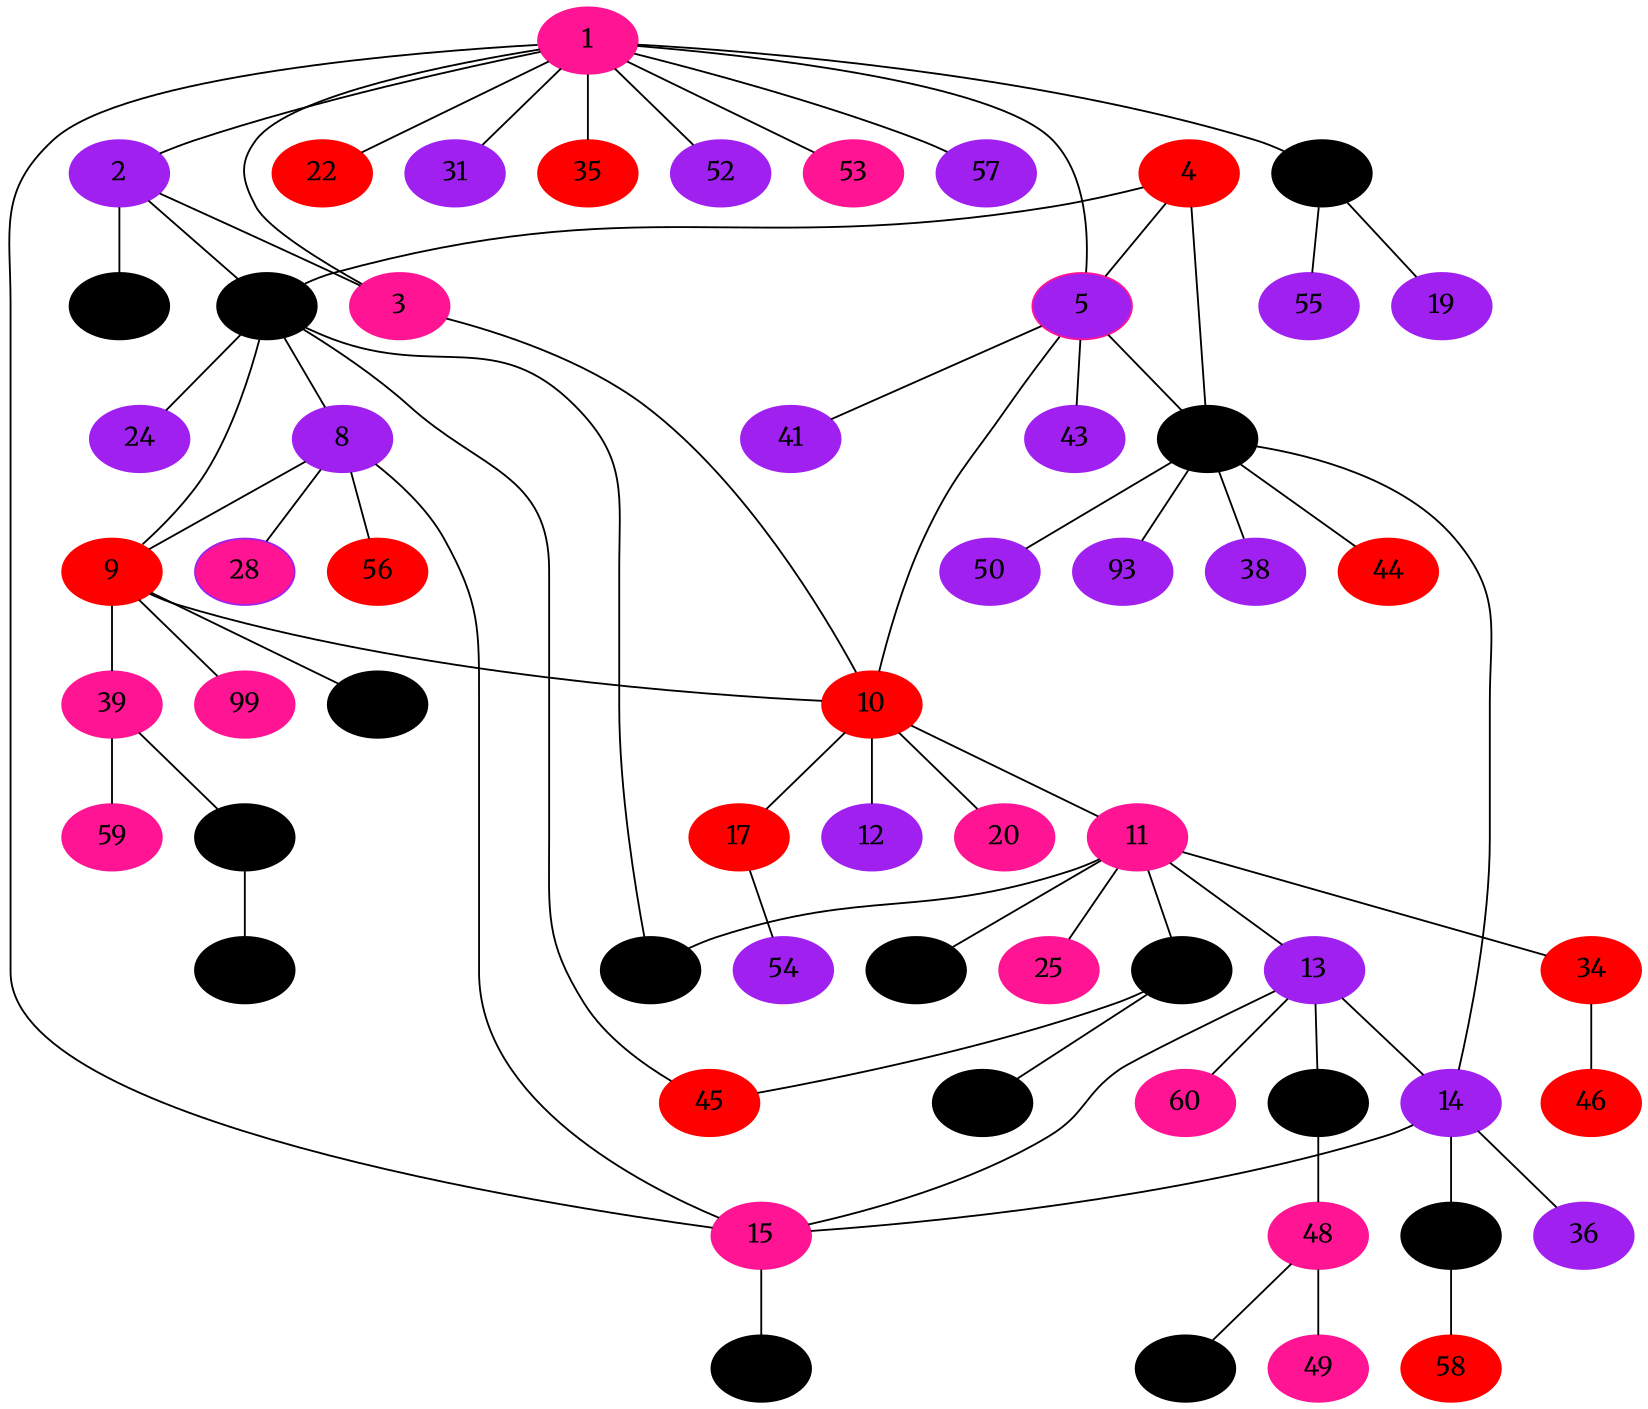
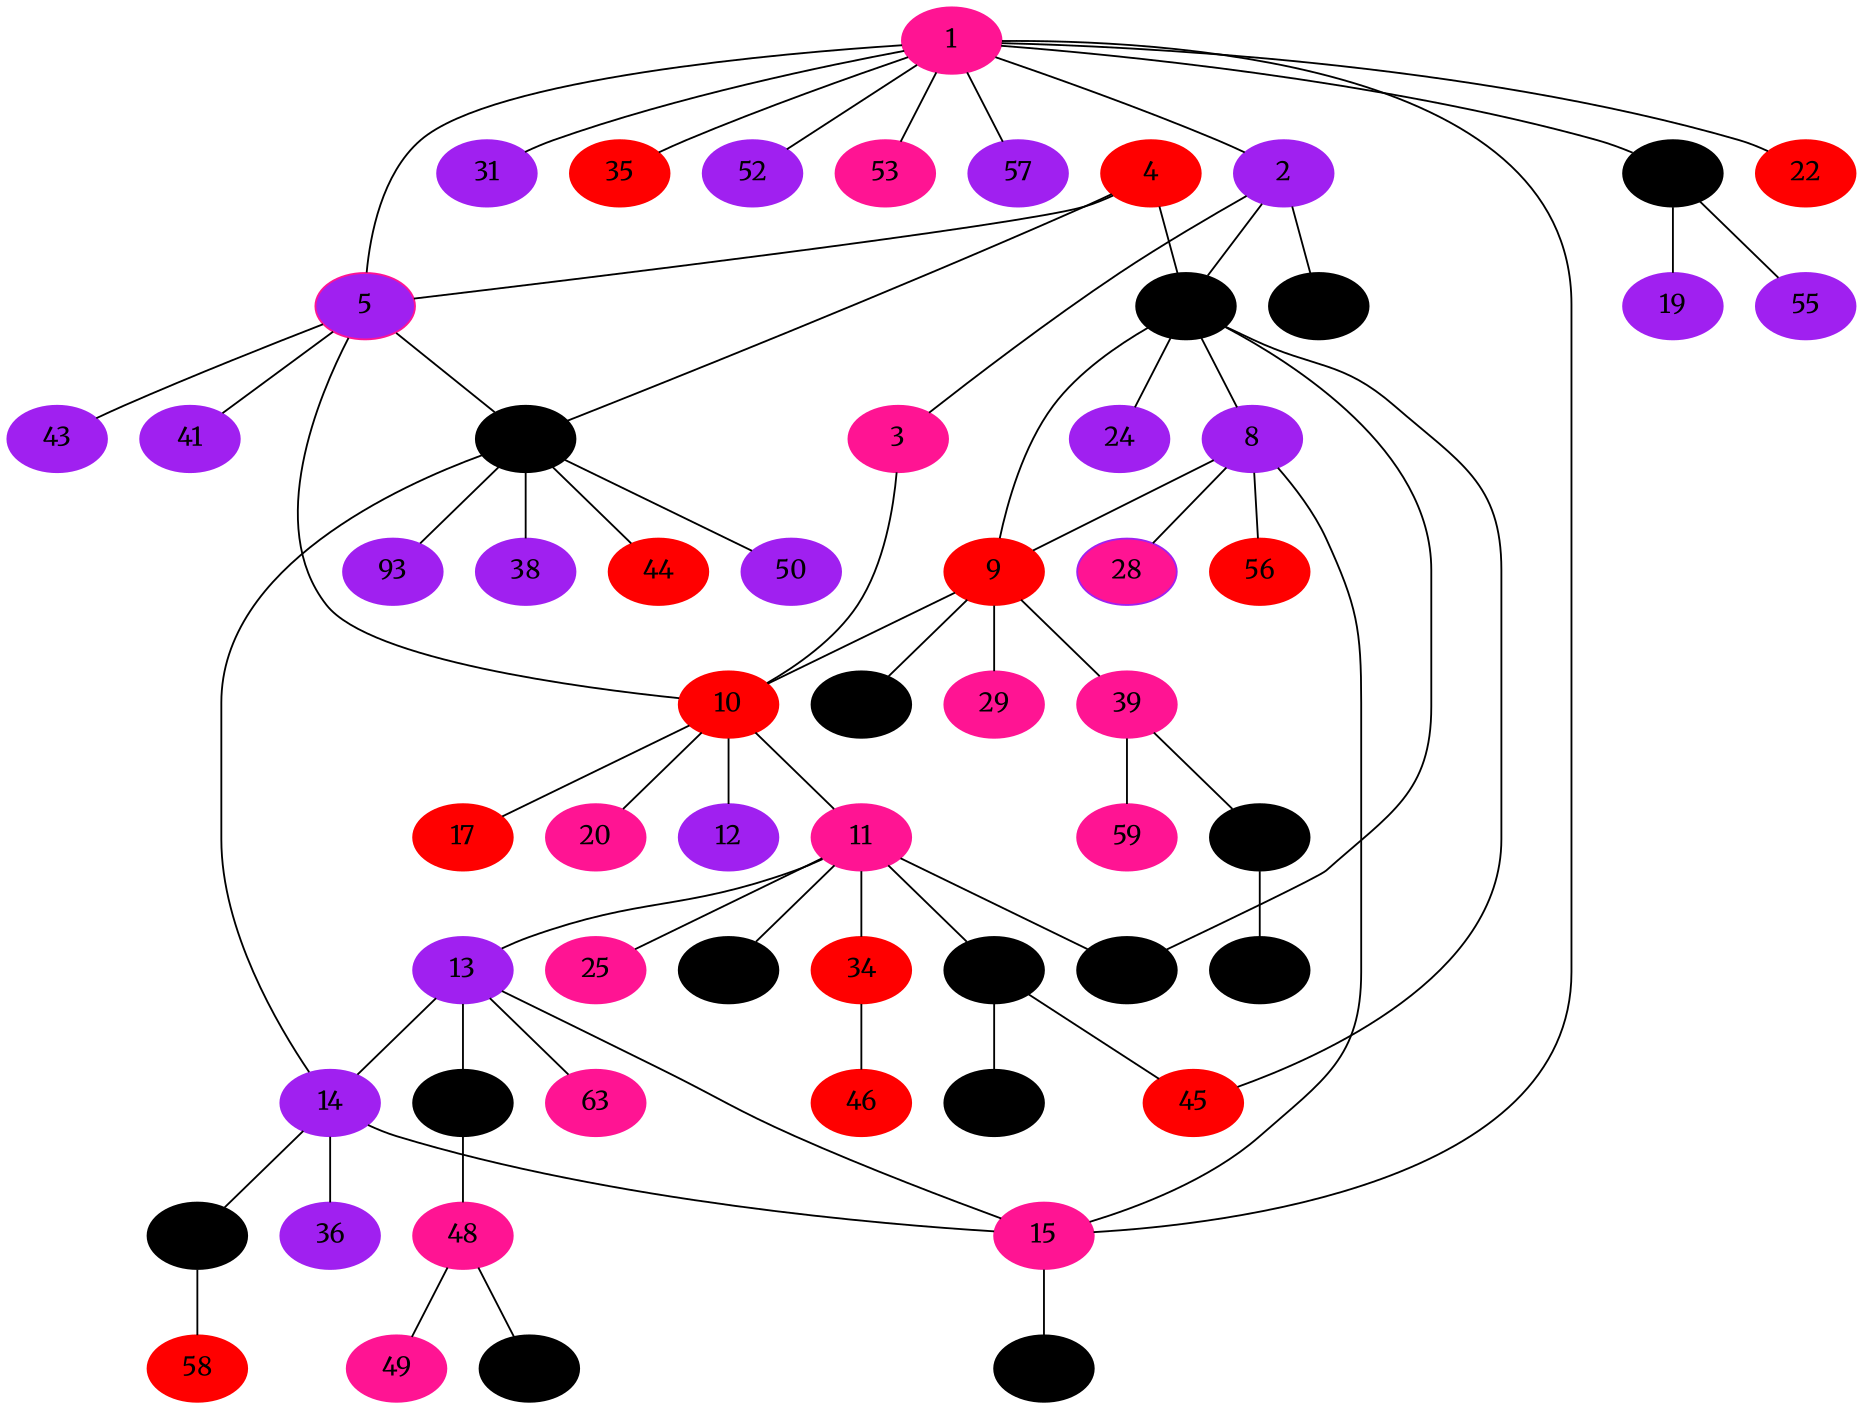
edge "1" -- "3": removed
node "99": label "99" -> "29"
node "54": removed
node "60": label "60" -> "63"
